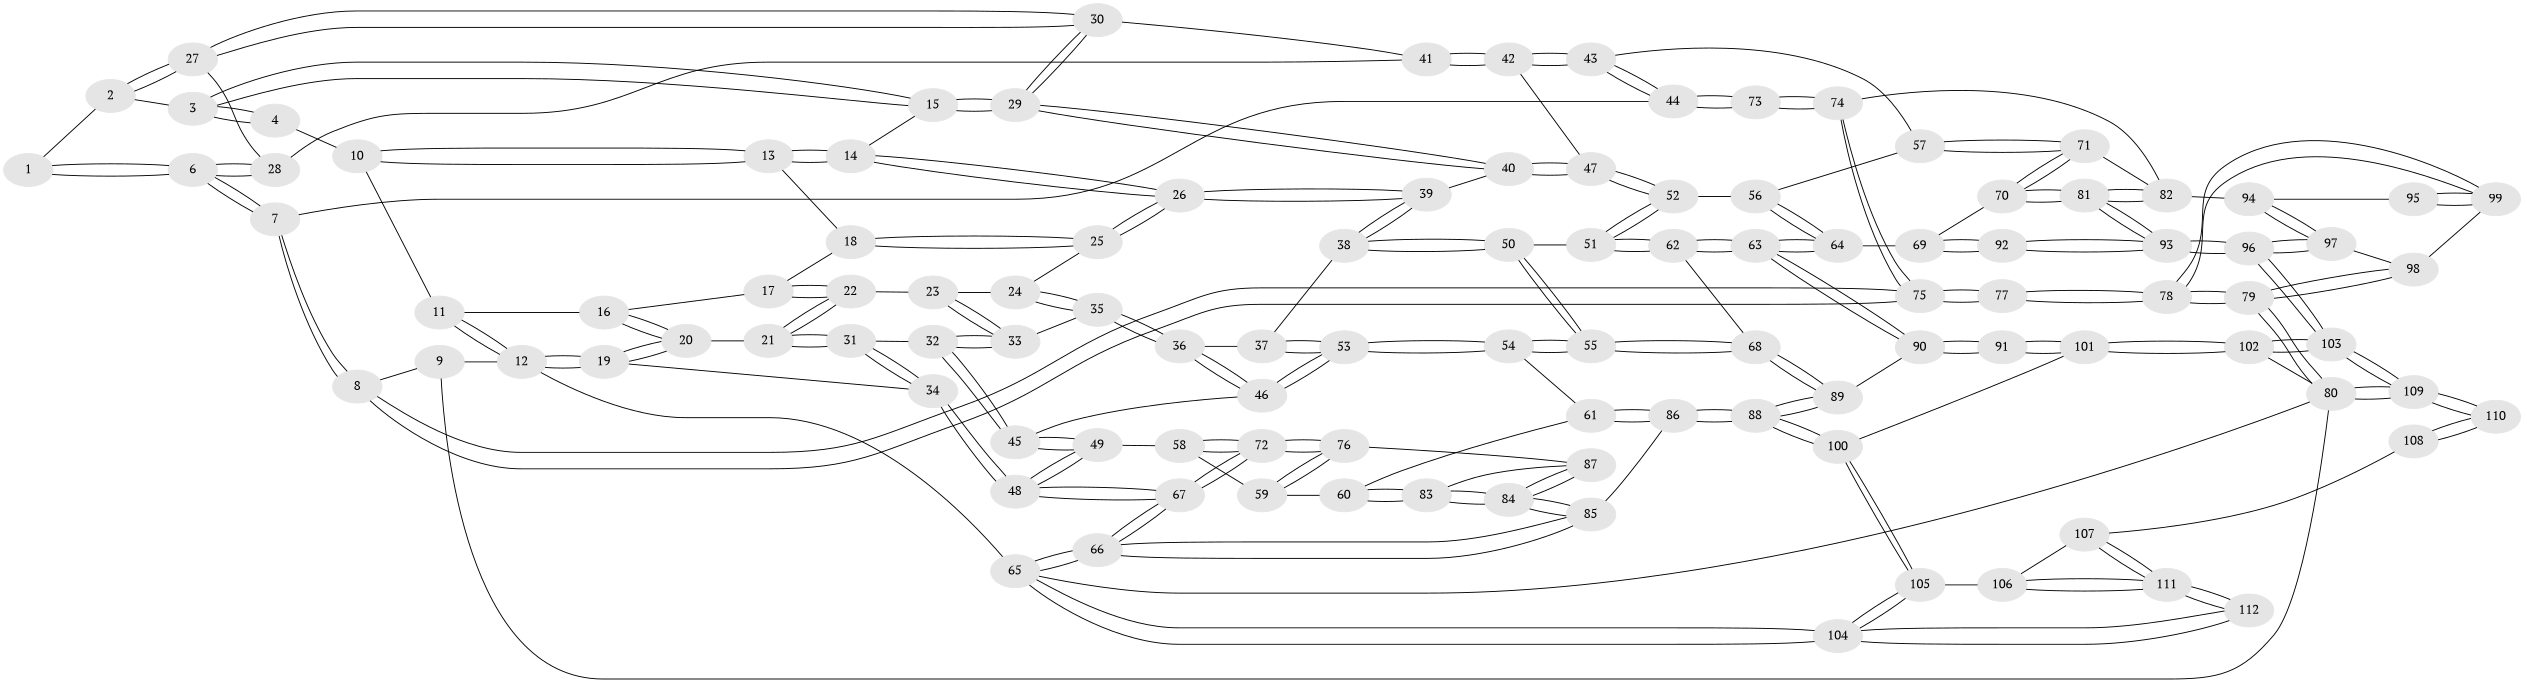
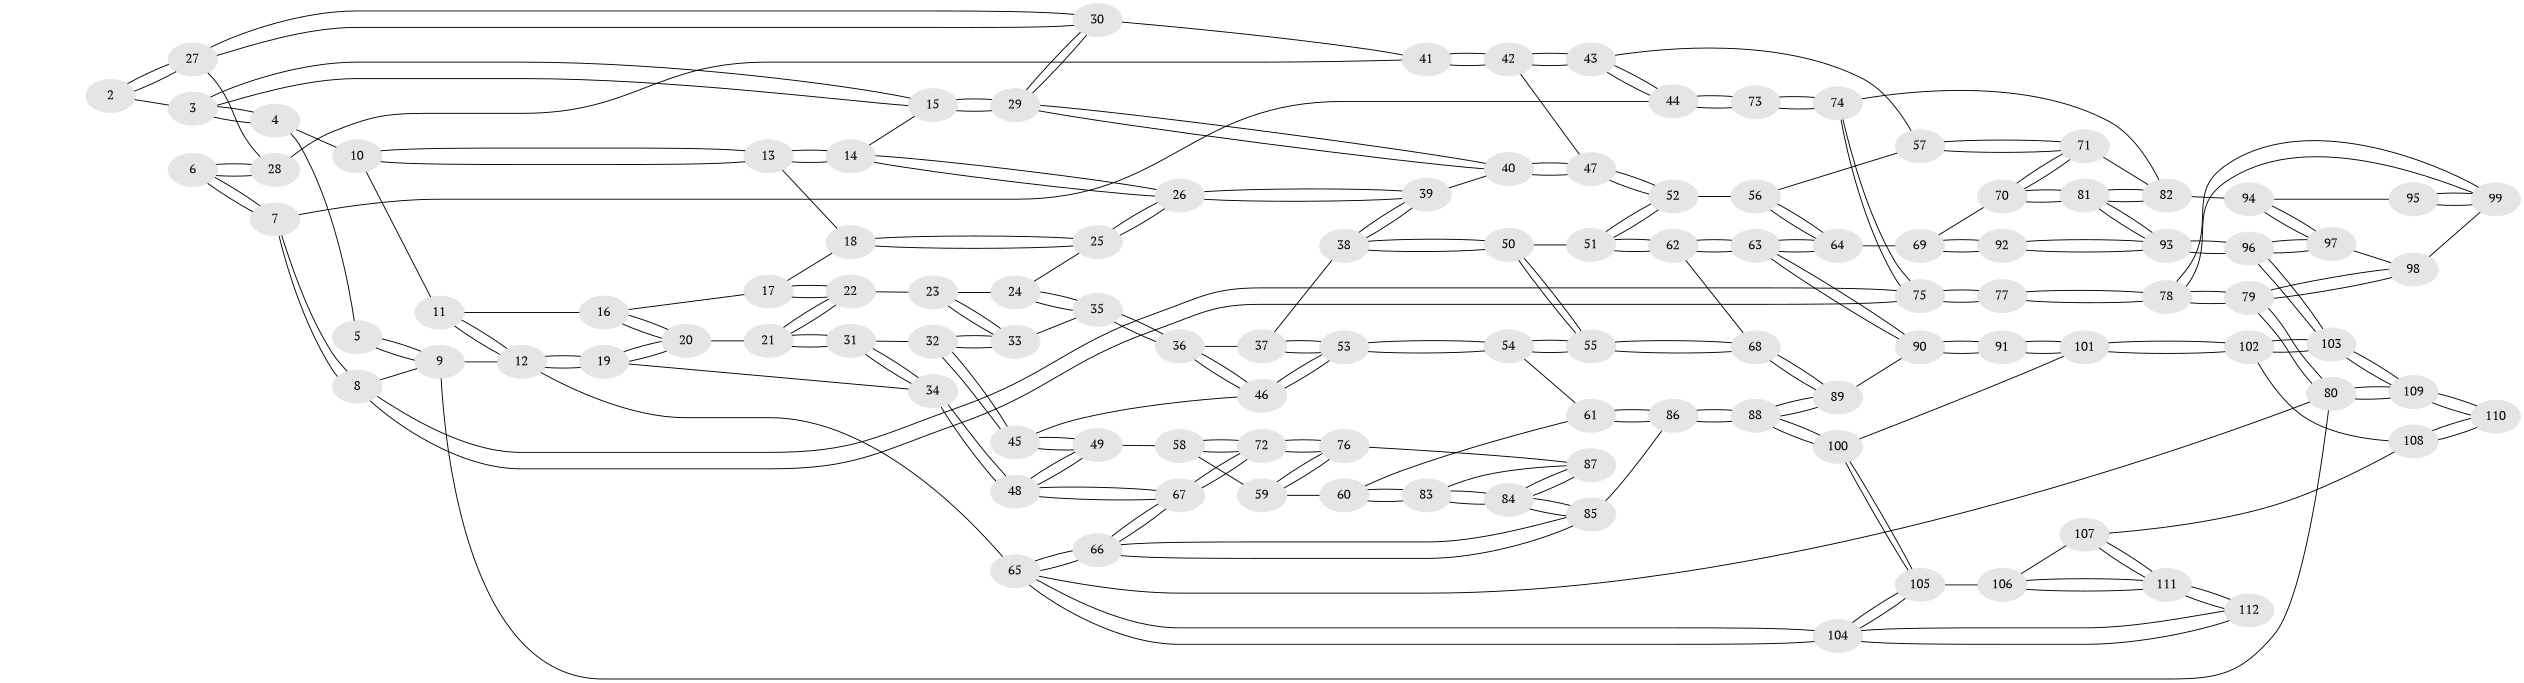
node "1": removed
node "5": added
edge "102" -- "80": now "102" -- "108"
